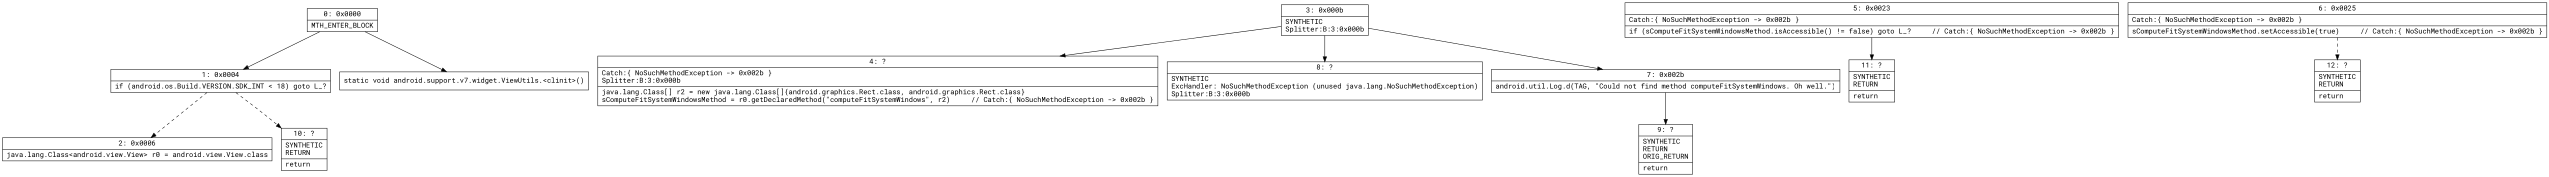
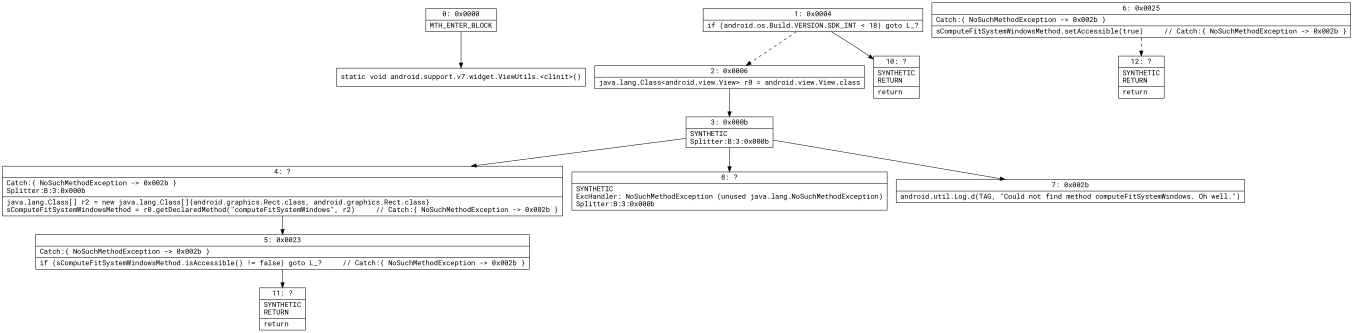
edge "0: 0x0000" -> "1: 0x0004": removed
edge "2: 0x0006" -> "3: 0x000b": added
edge "1: 0x0004" -> "10: ?": style dashed -> solid
node "9: ?": removed
edge "4: ?" -> "5: 0x0023": added
